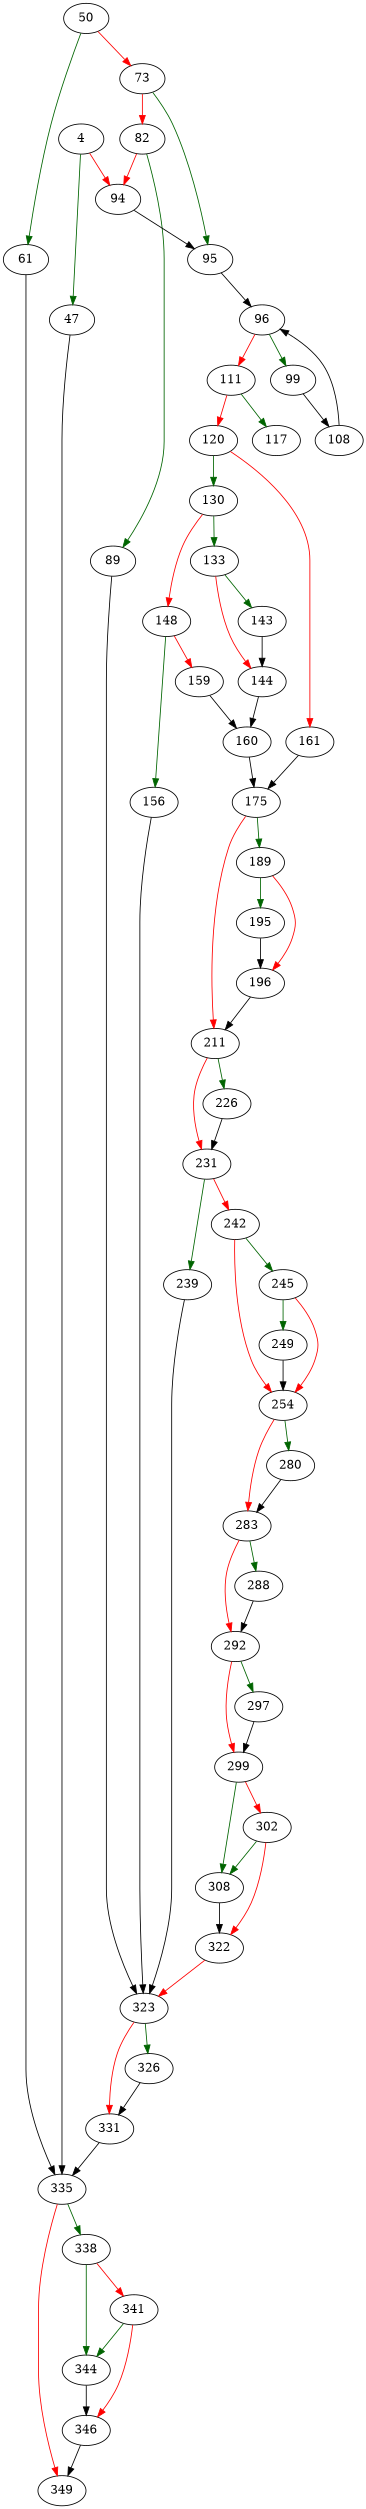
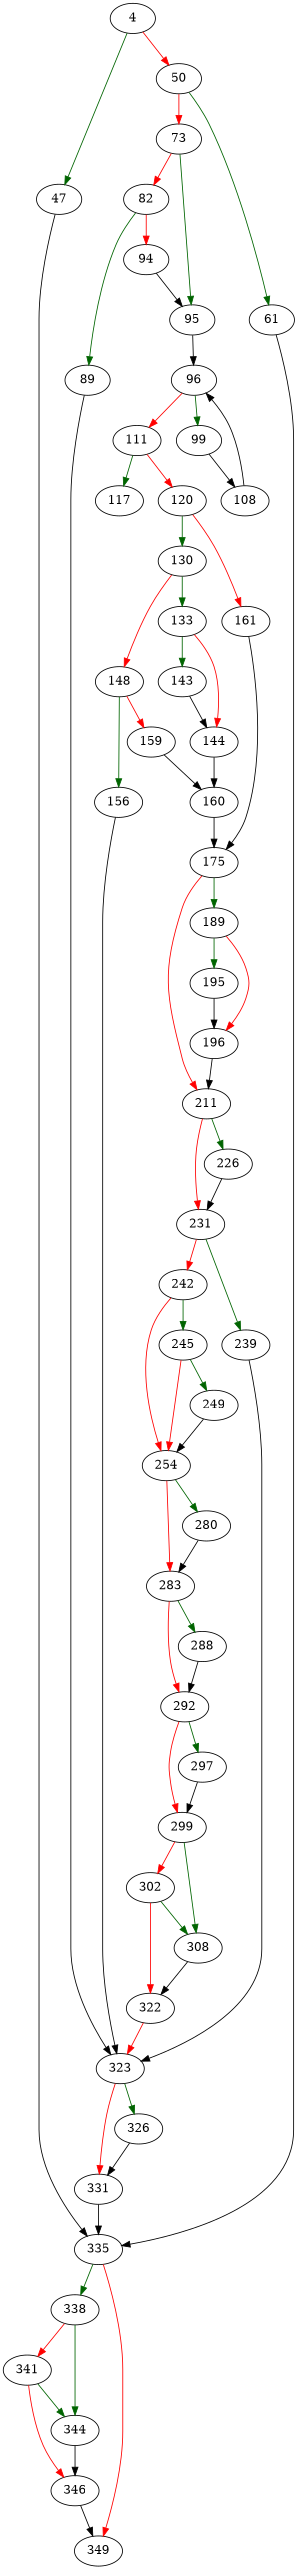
edge "4" -> "94": now "4" -> "50"
